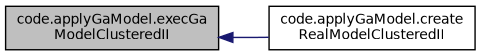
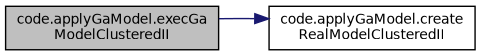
edge "code.applyGaModel.create RealModelClusteredII" -> "code.applyGaModel.execGa ModelClusteredII": reversed
